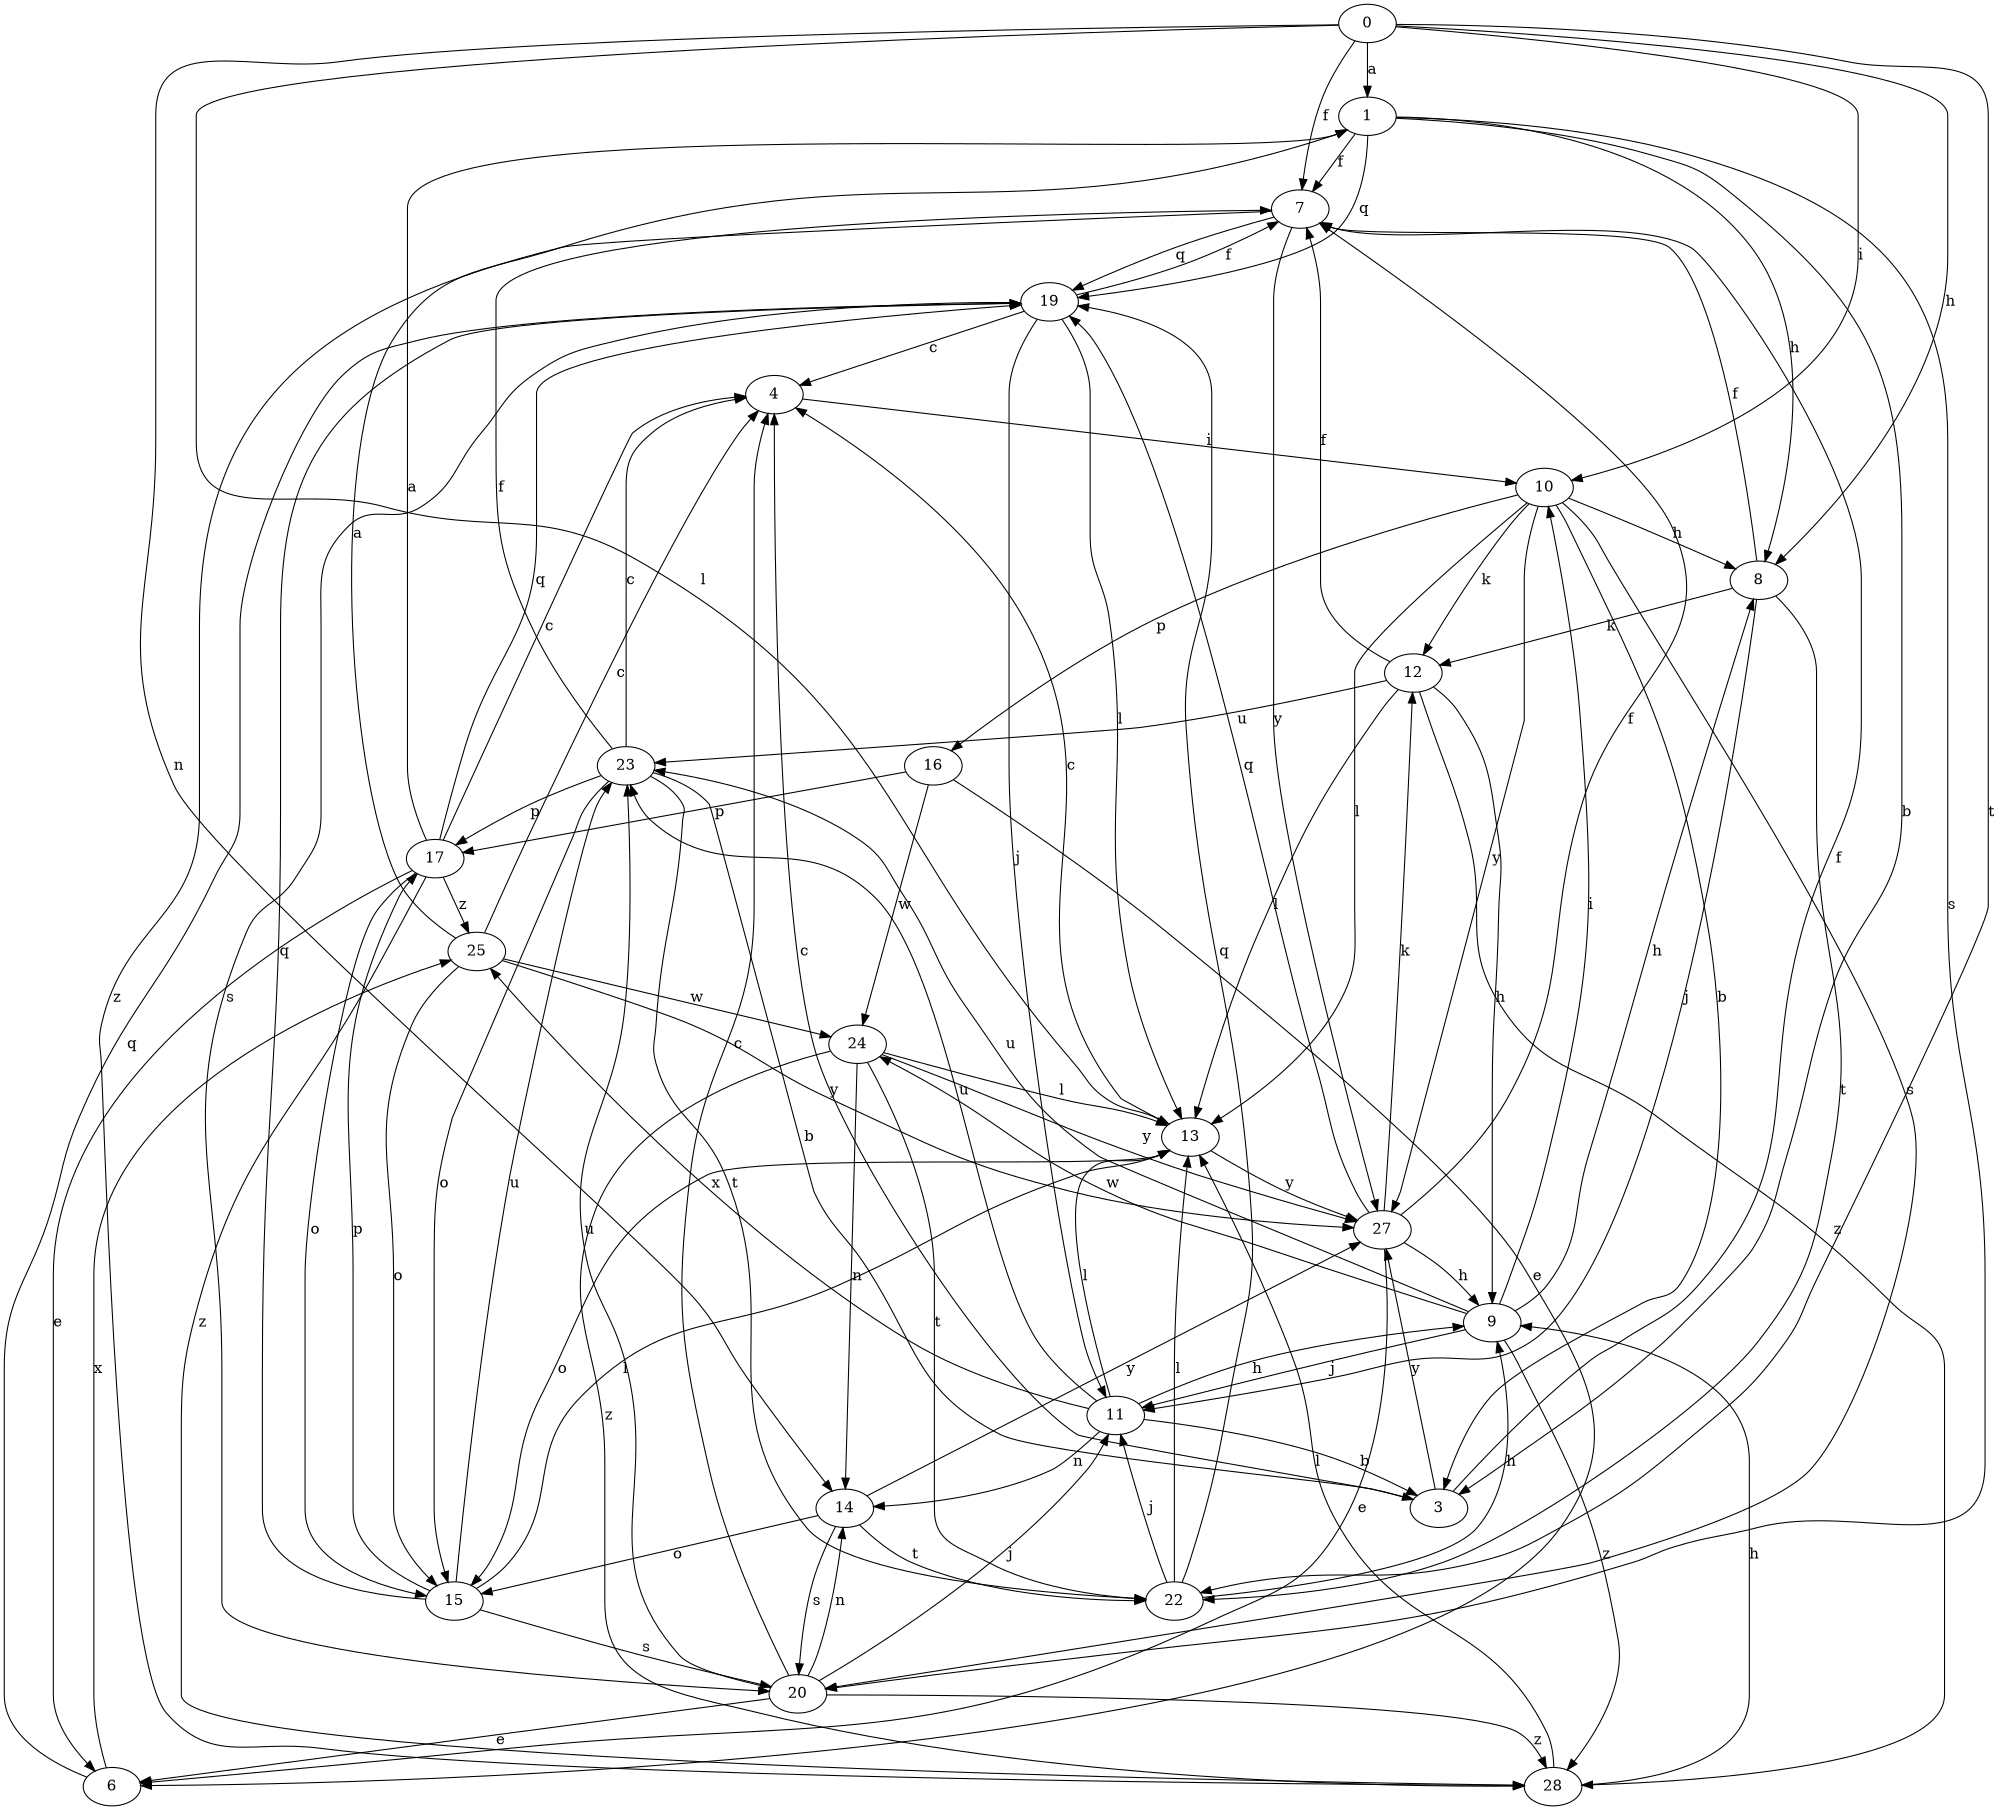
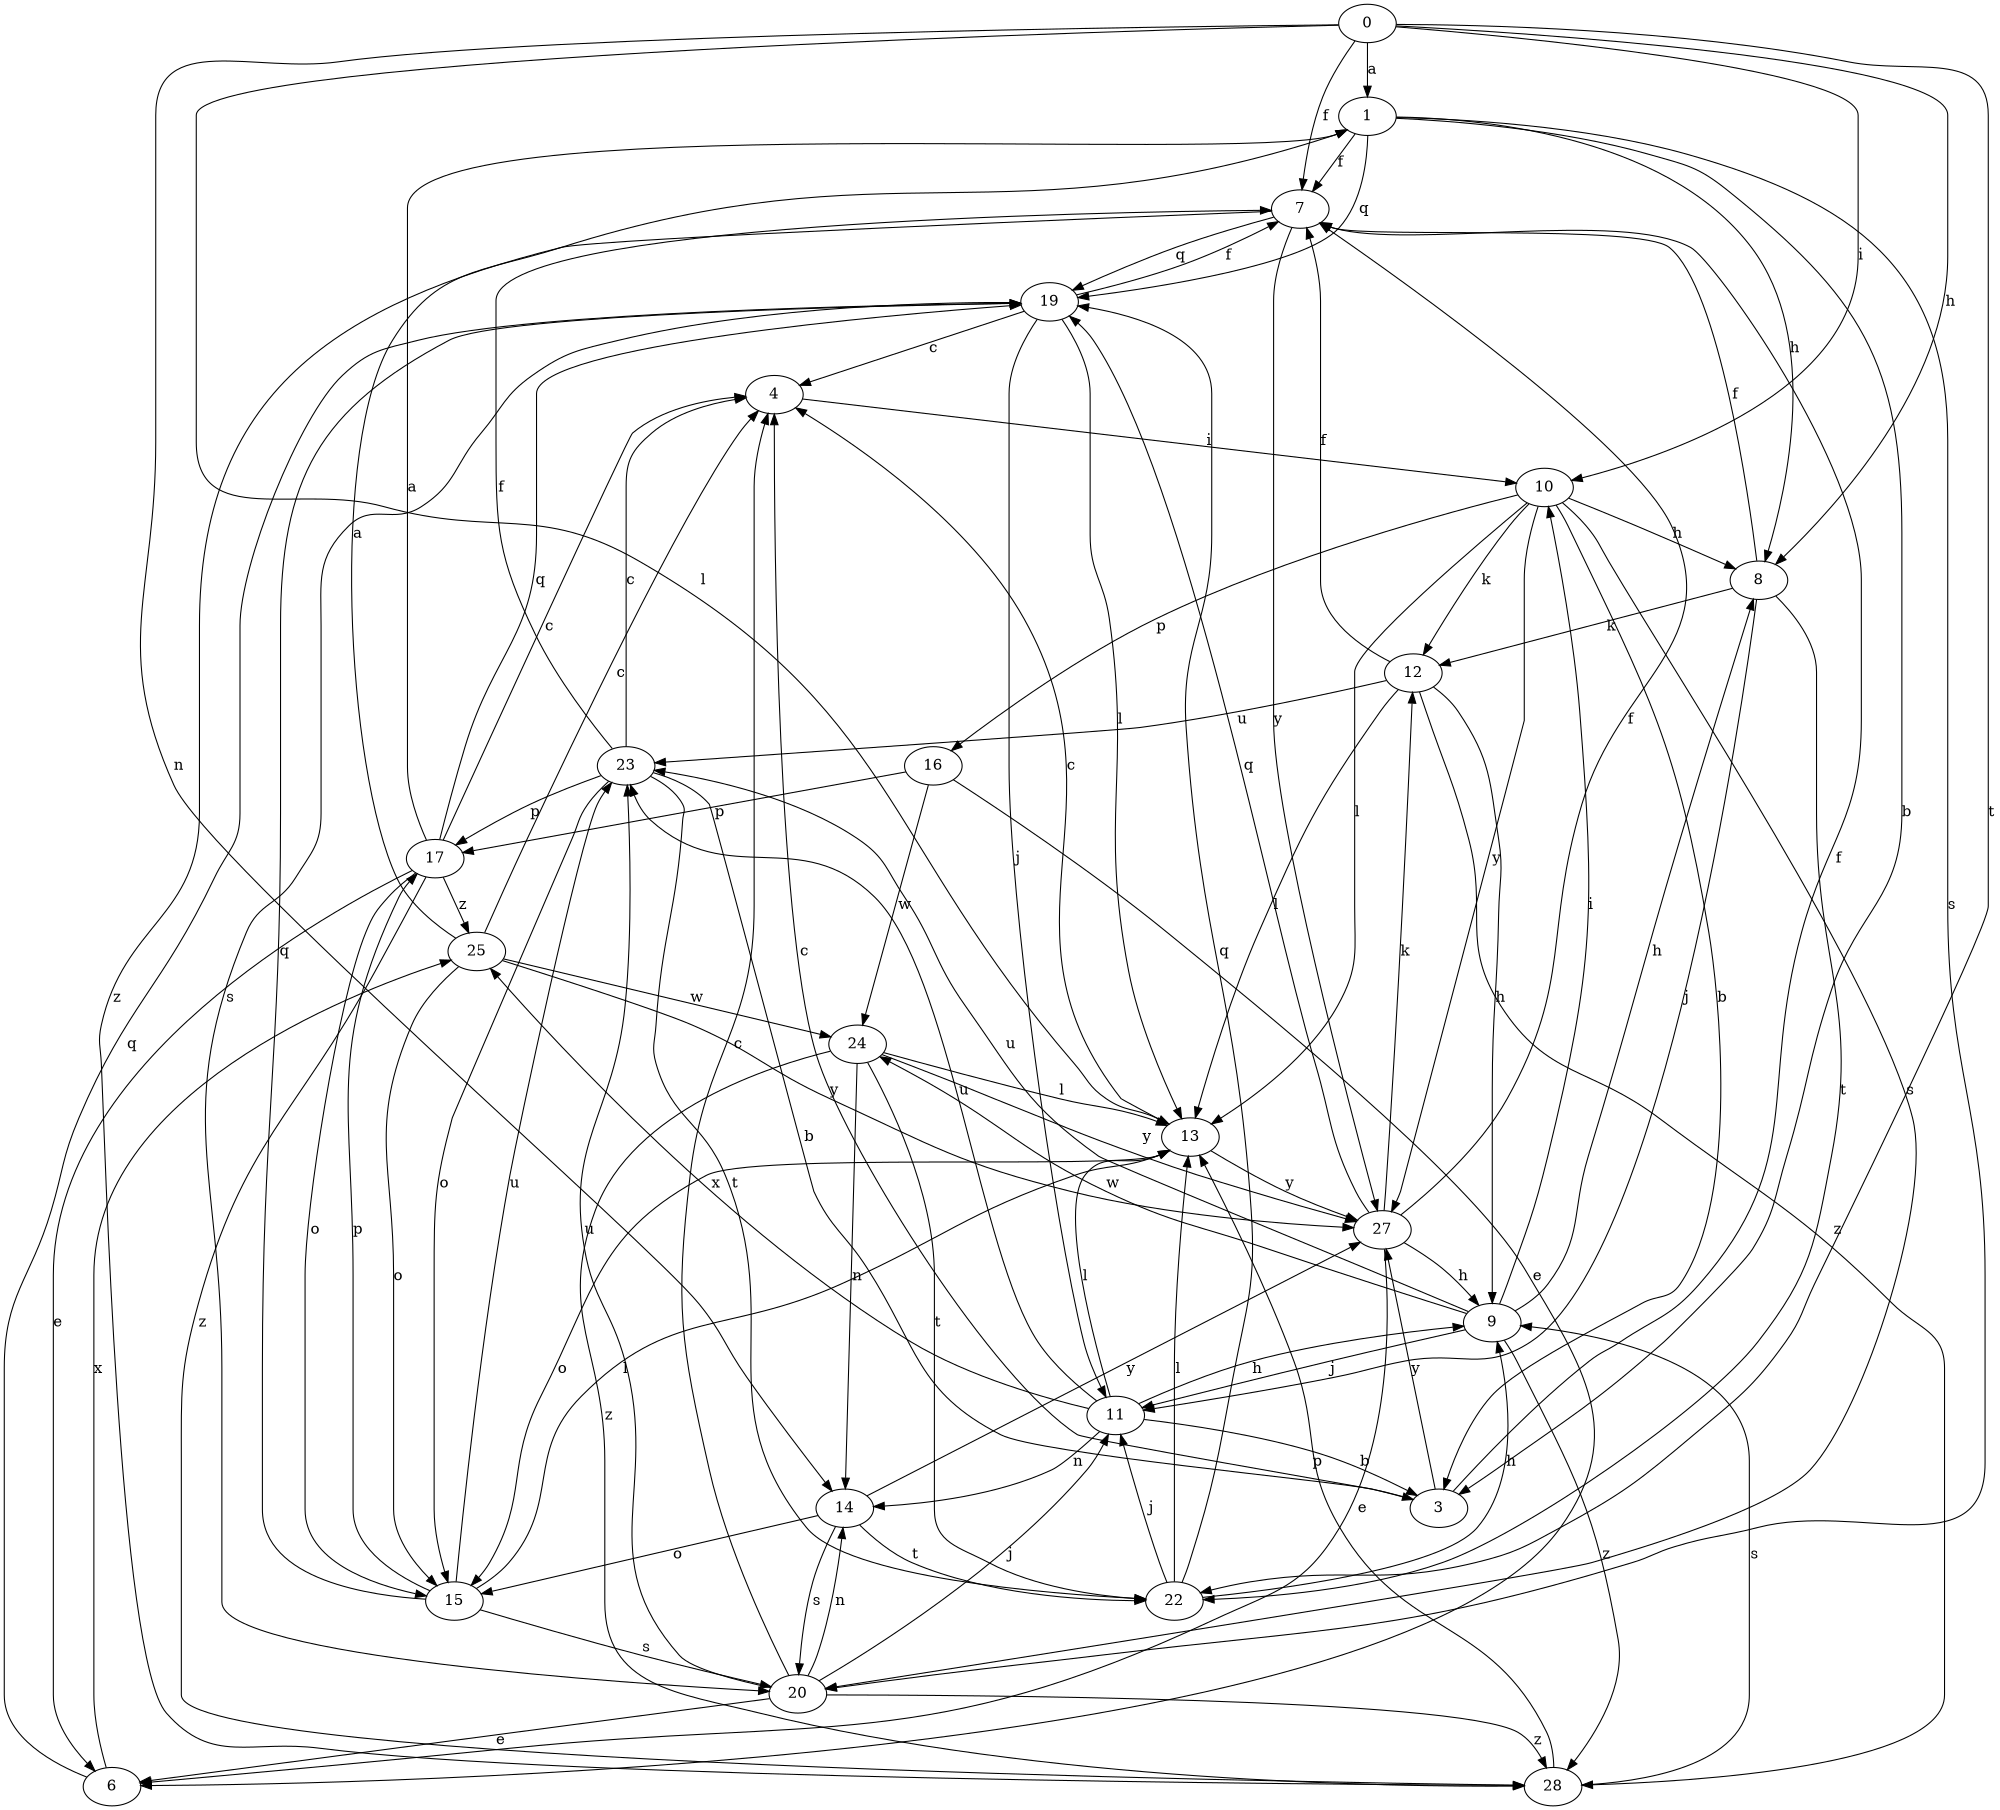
edge "28" -> "13": label "l" -> "p"
edge "28" -> "9": label "h" -> "s"
